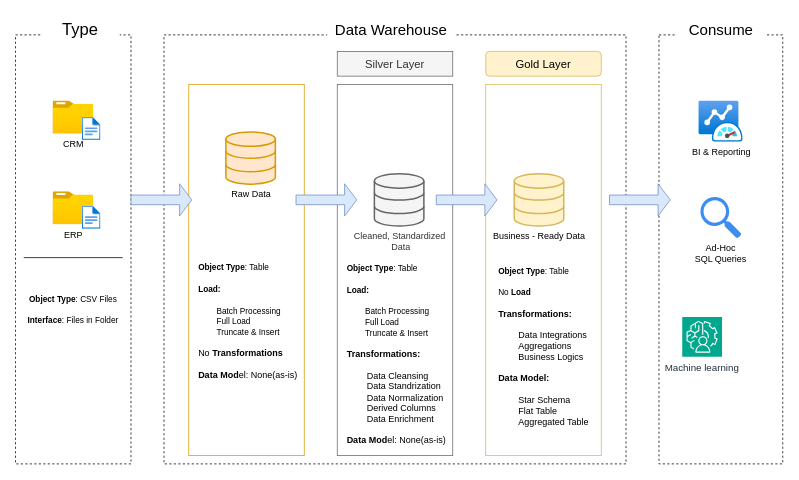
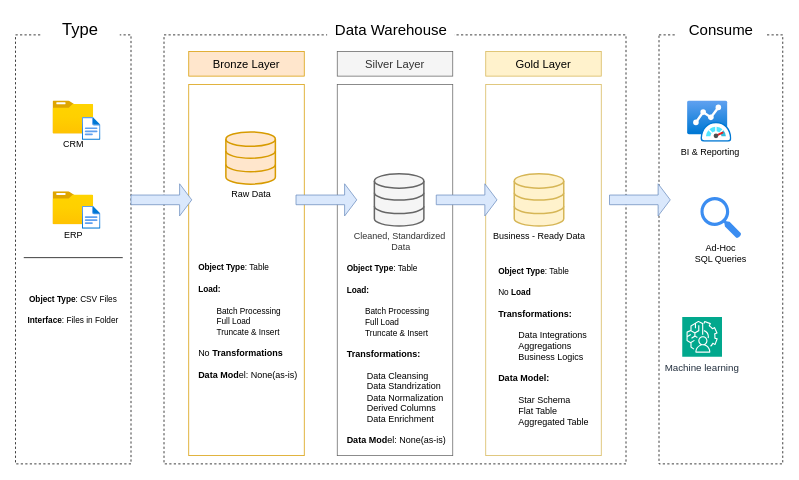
node "Bronze Layer": added
node "Gold Layer": shape rounded rectangle -> rectangle
node "BI & Reporting": moved (721, 122) -> (710, 122)
